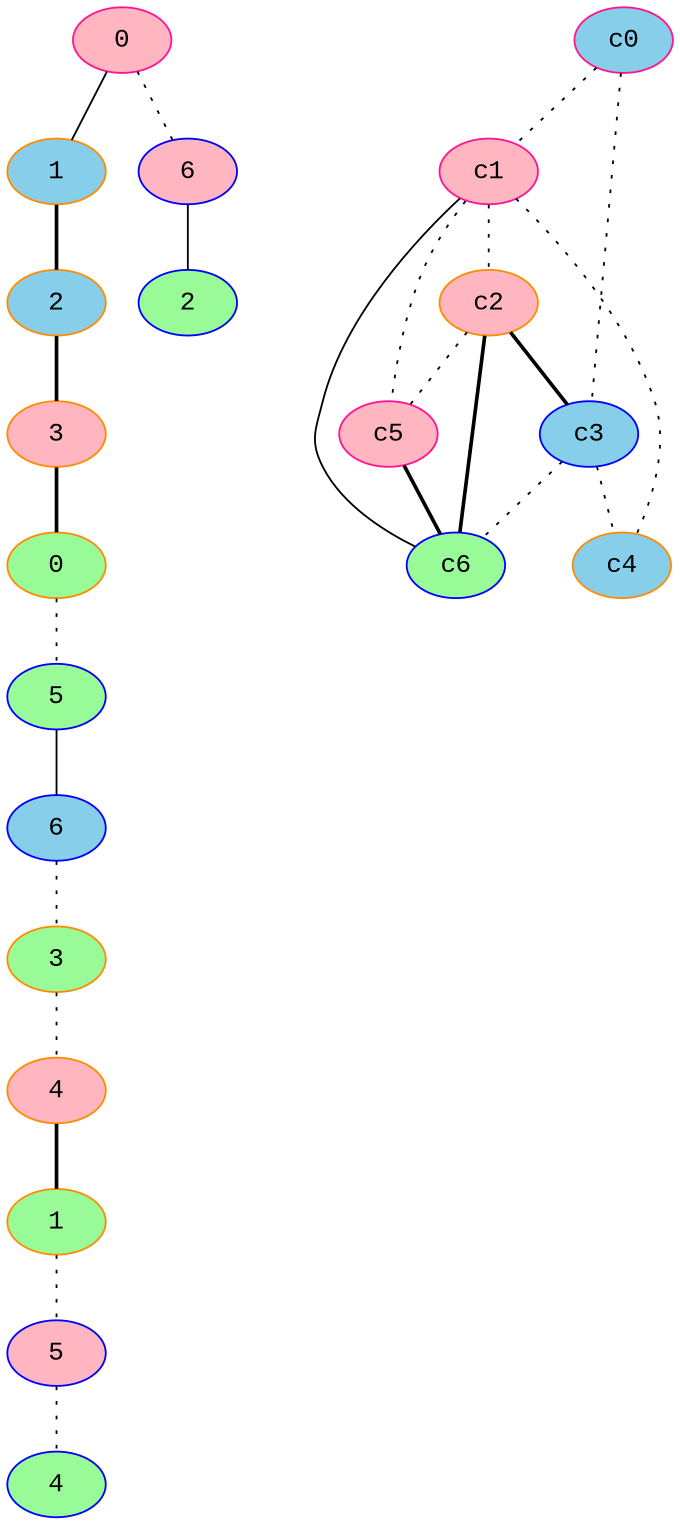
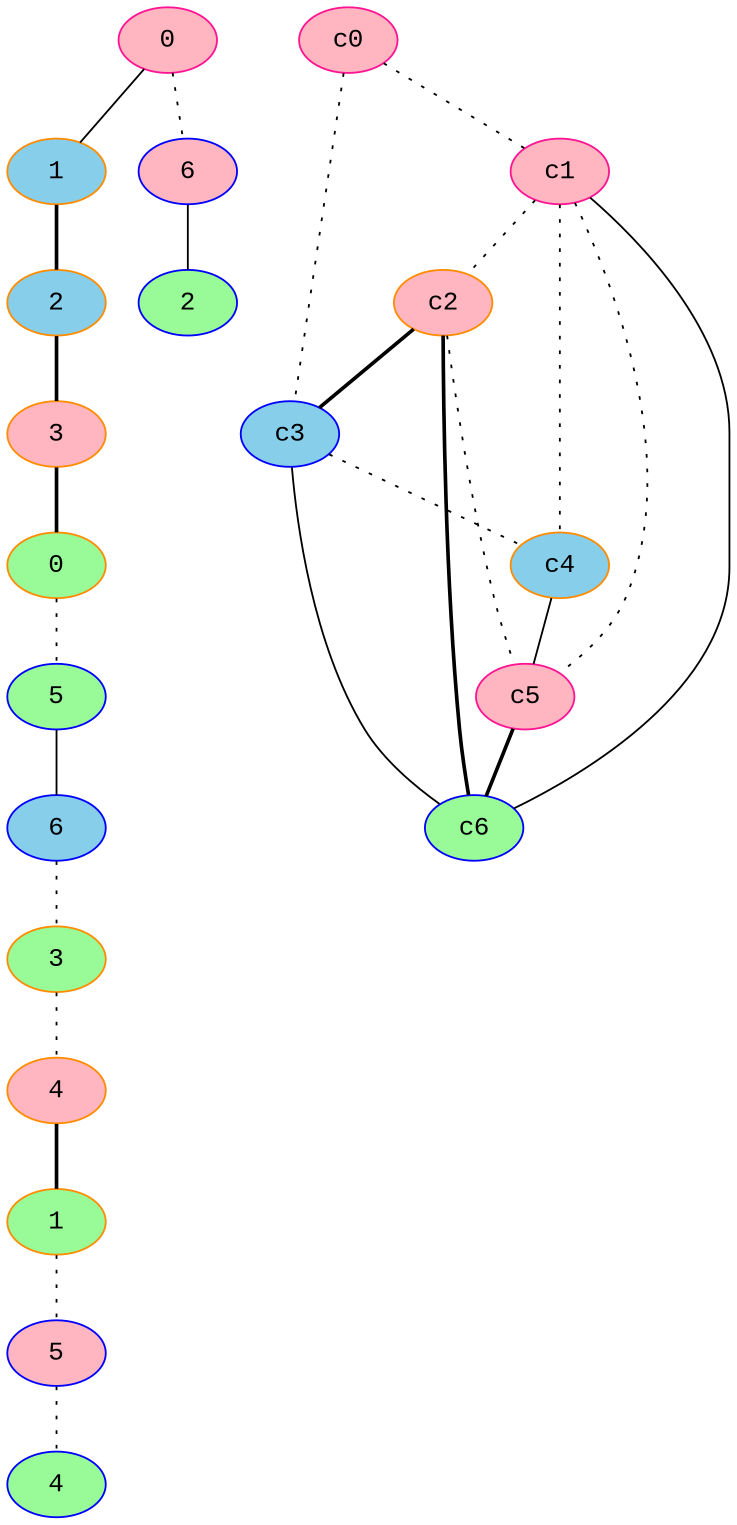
node "c0": fillcolor skyblue -> lightpink
edge "c3" -- "c6": style dotted -> solid
edge "c4" -- "c5": added
